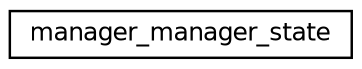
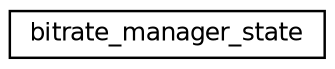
node "manager_manager_state": label "manager_manager_state" -> "bitrate_manager_state"
